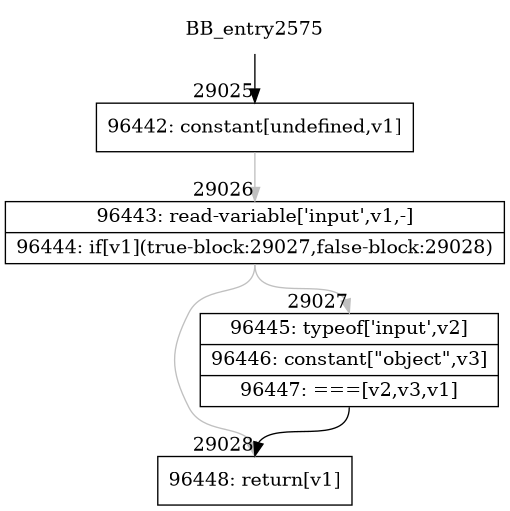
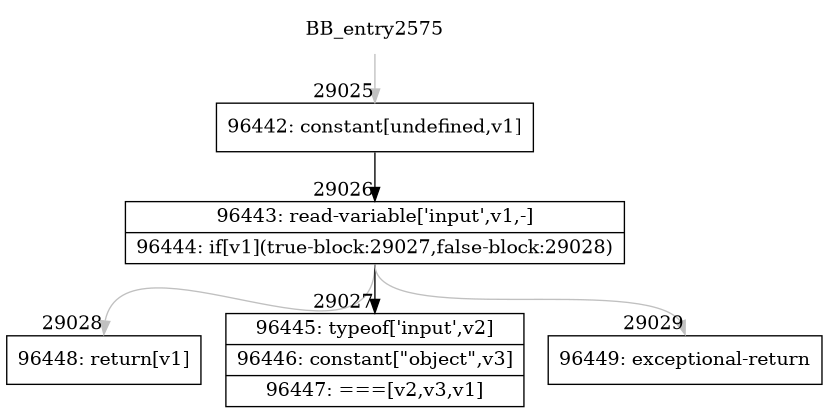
edge "BB_entry2575" -> "96442: constant[undefined,v1]": color black -> gray
edge "96442: constant[undefined,v1]" -> "96443: read-variable['input',v1,-]": color gray -> black
edge "96443: read-variable['input',v1,-]" -> "96445: typeof['input',v2]": color gray -> black
node "96449: exceptional-return": added
edge "96445: typeof['input',v2]" -> "96448: return[v1]": removed
